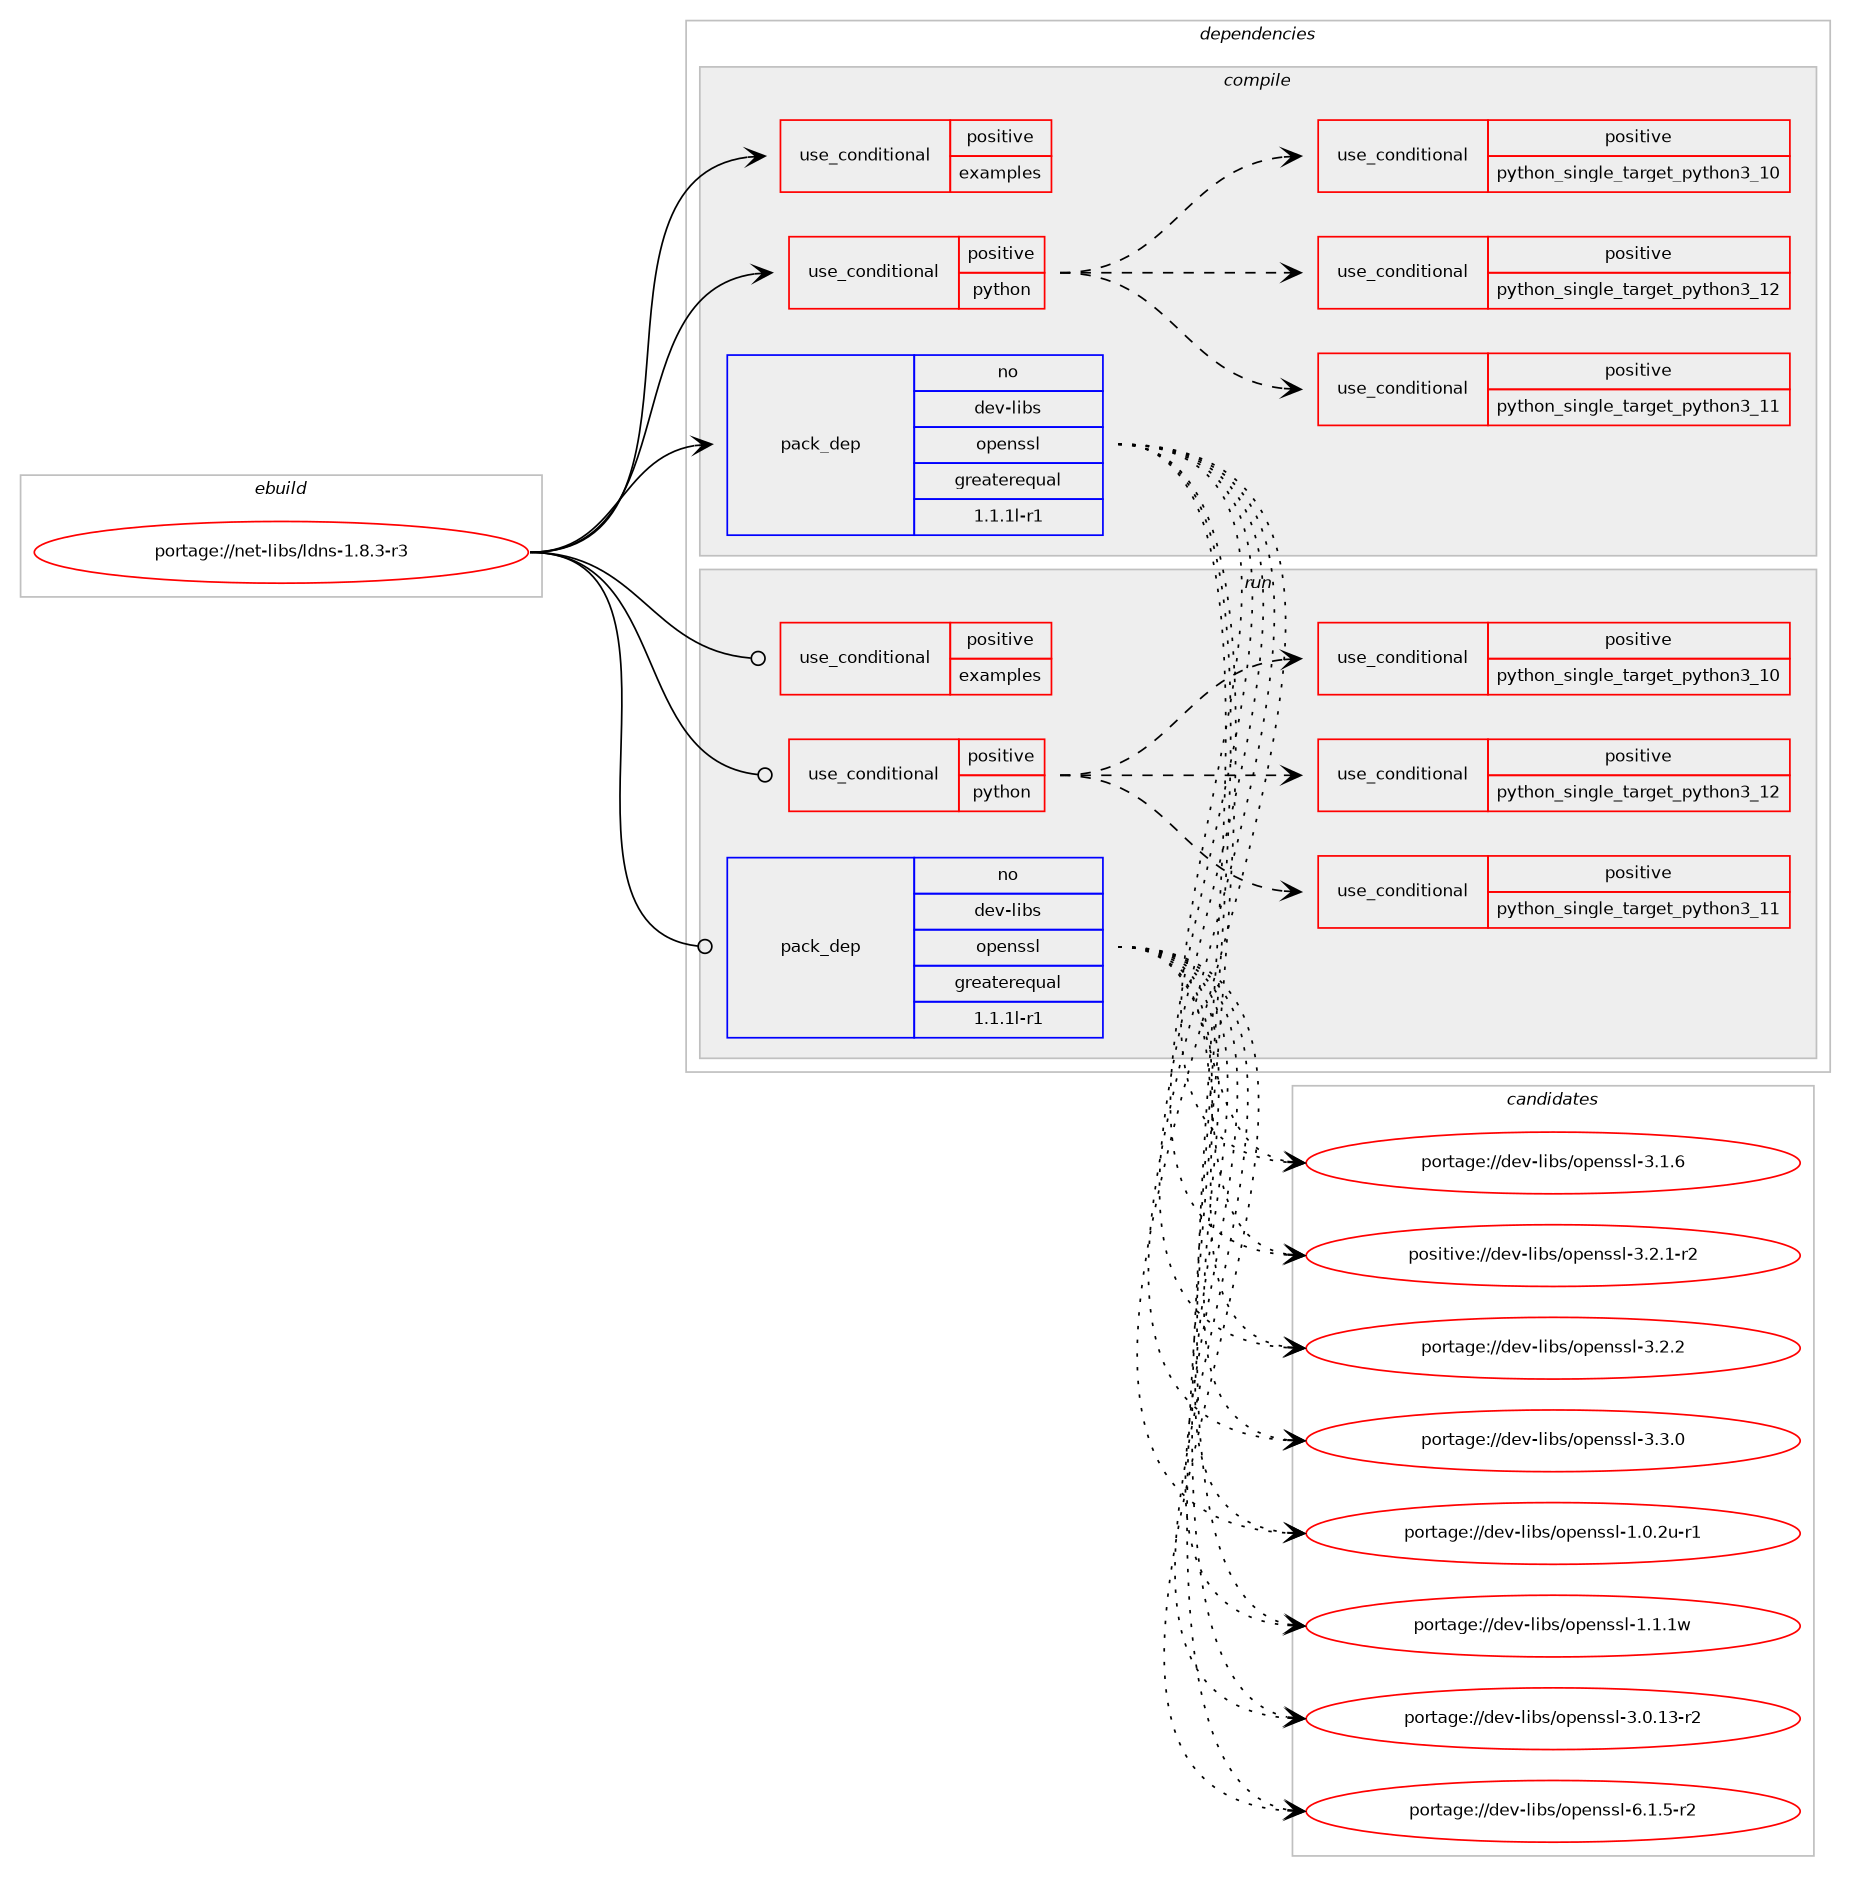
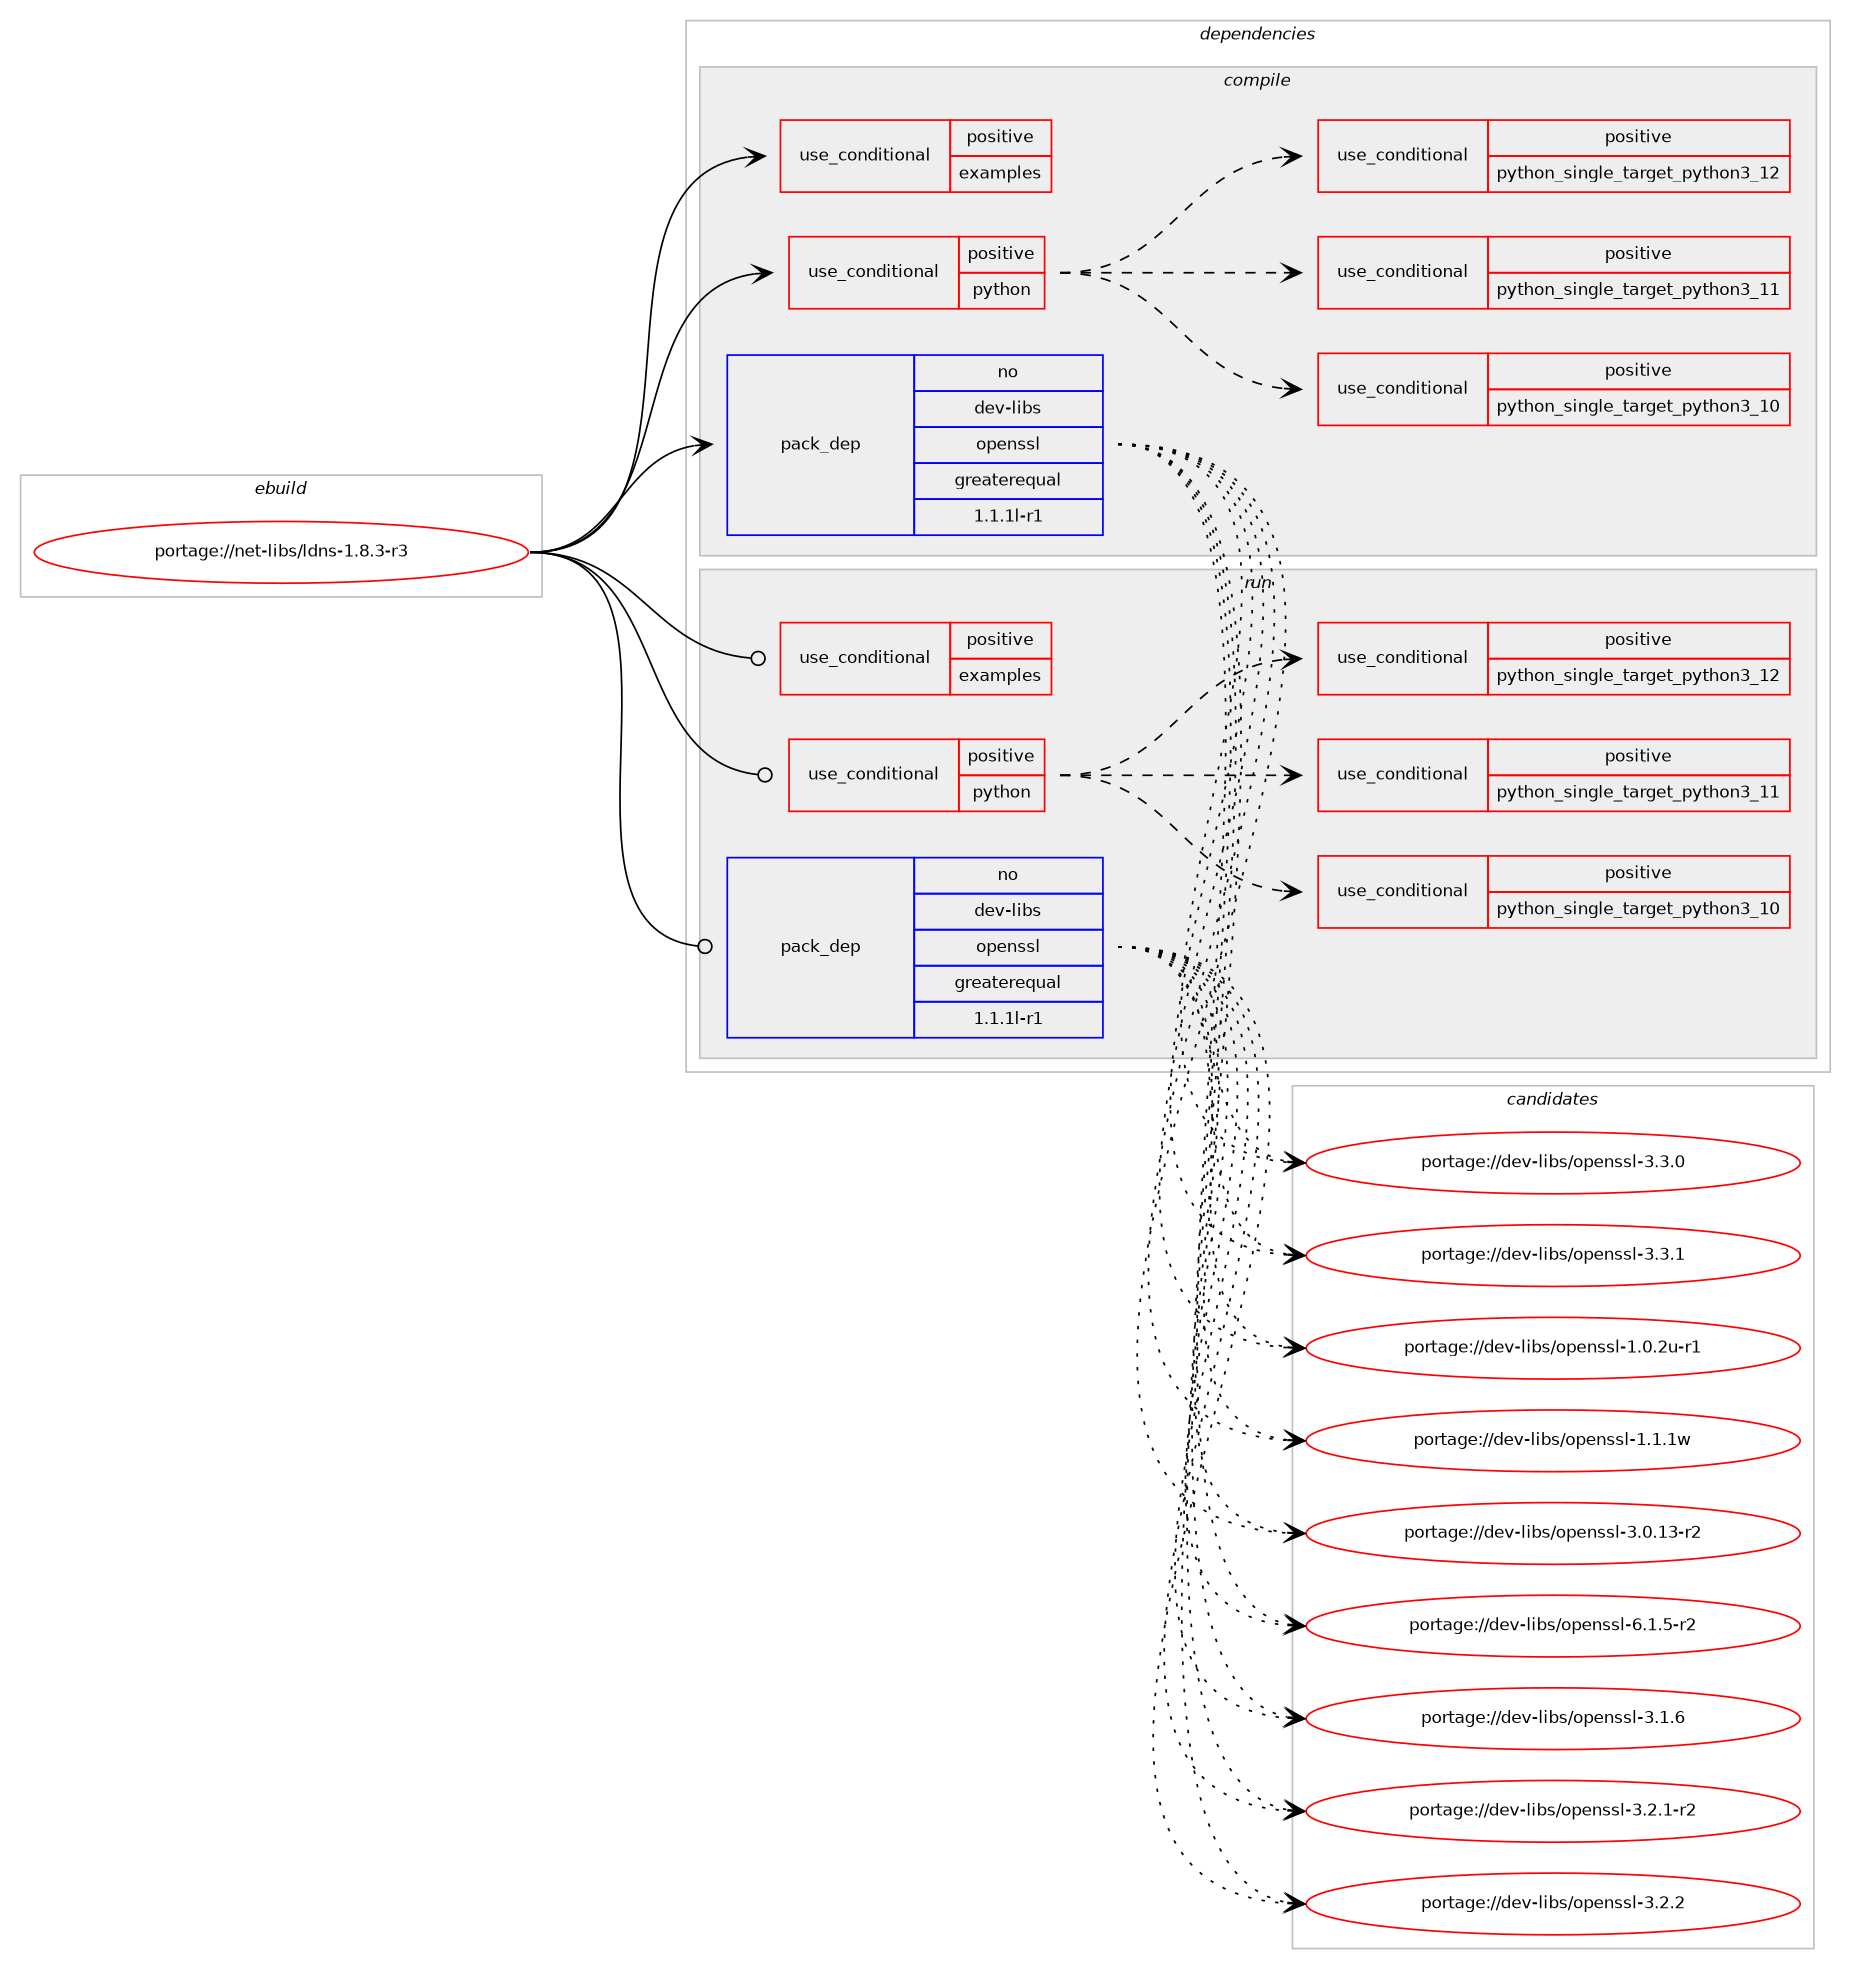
node "positive://dev-libs/openssl-3.2.1-r2": label "positive://dev-libs/openssl-3.2.1-r2" -> "portage://dev-libs/openssl-3.2.1-r2"
node "portage://dev-libs/openssl-3.3.1": added
